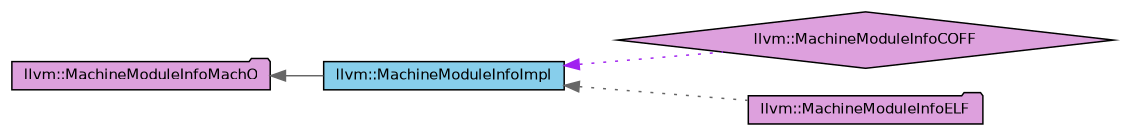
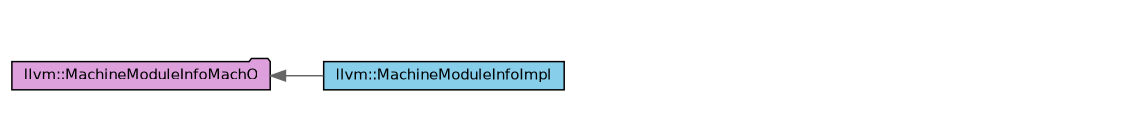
node "llvm::MachineModuleInfoCOFF": removed
node "llvm::MachineModuleInfoELF": removed
